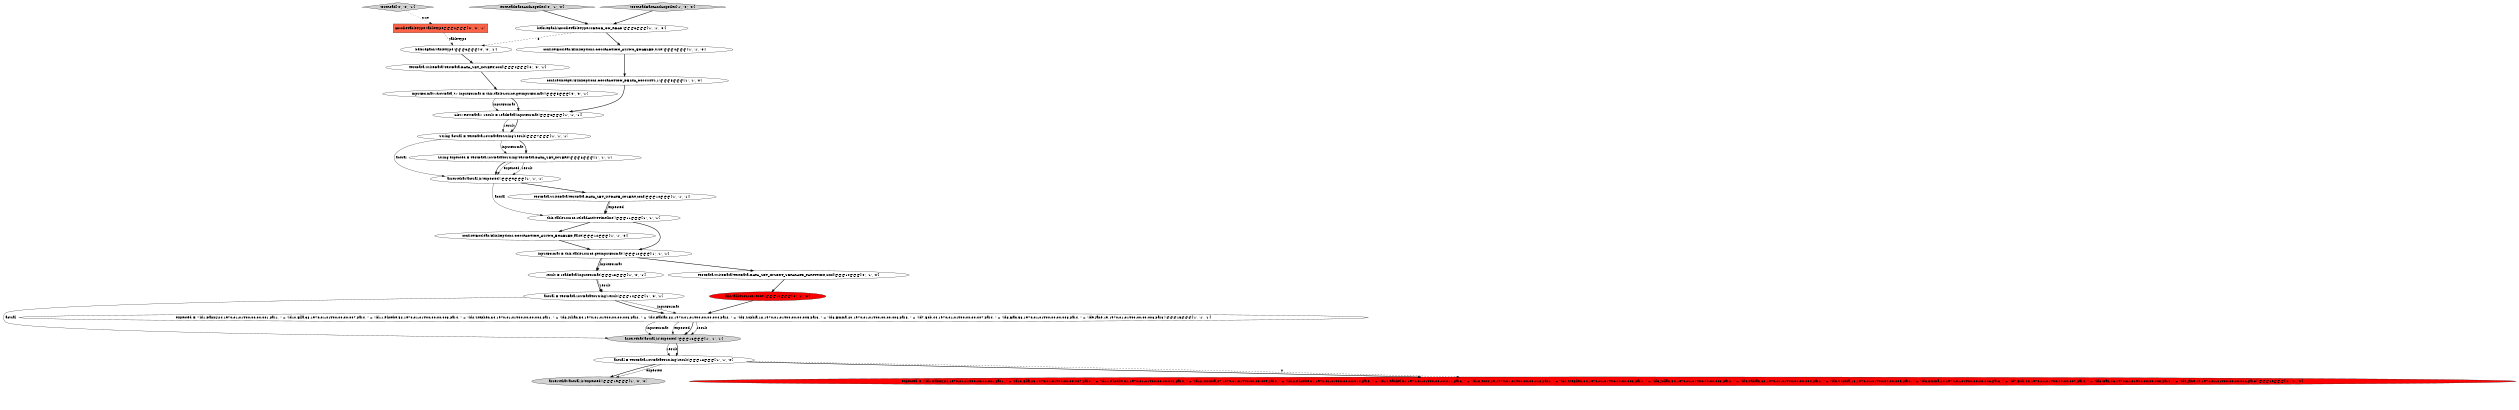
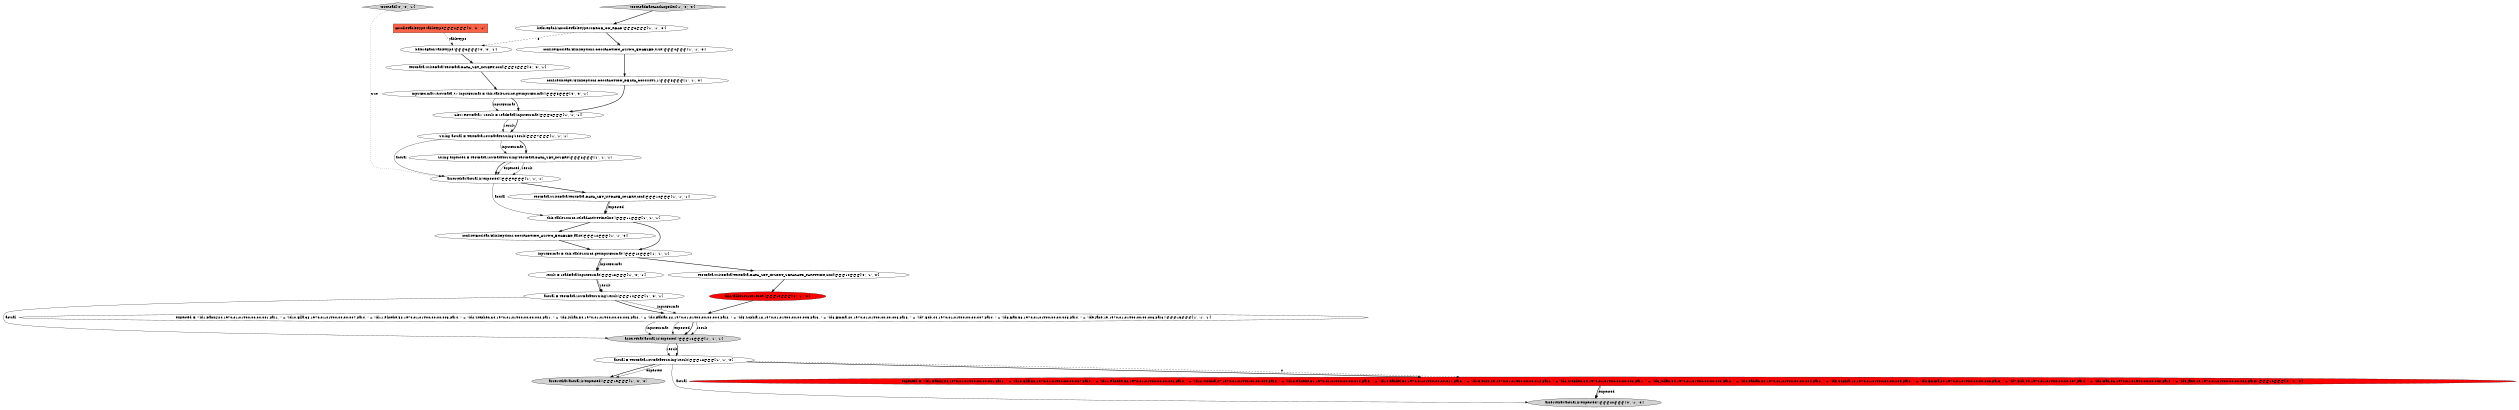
node "testReadBaseAndLogFiles['0', '1', '0']": removed
edge "testRead['0', '0', '1']" -> "HoodieTableType tableType@@@2@@@['0', '0', '1']": now "testRead['0', '0', '1']" -> "assertThat(actual,is(expected))@@@9@@@['1', '1', '1']"
node "assertThat(actual,is(expected))@@@20@@@['0', '1', '0']": added
